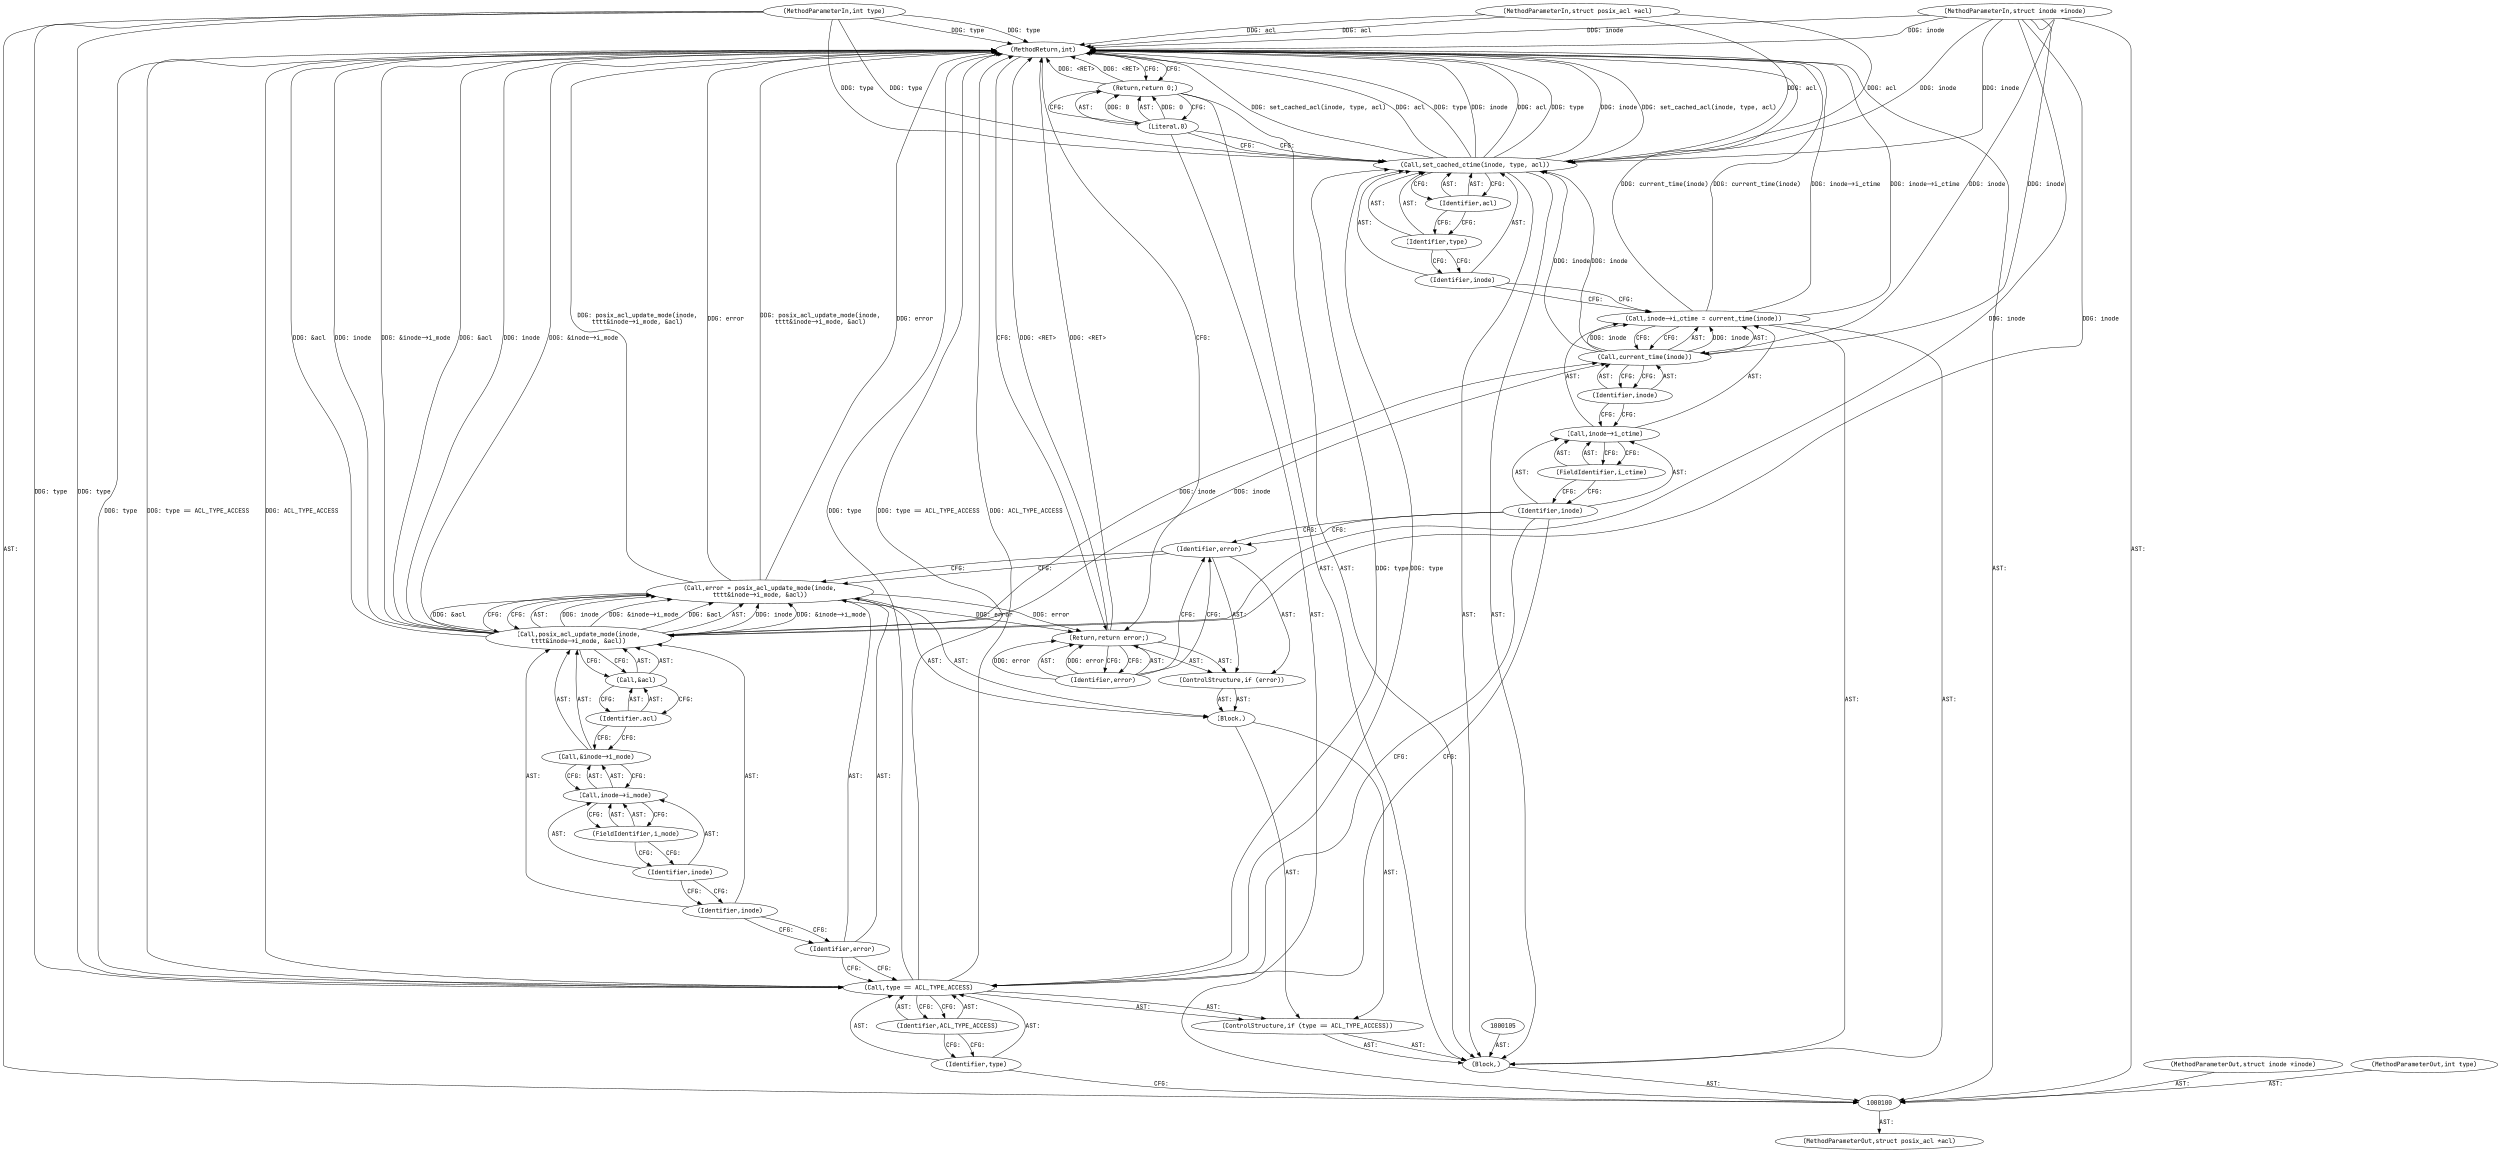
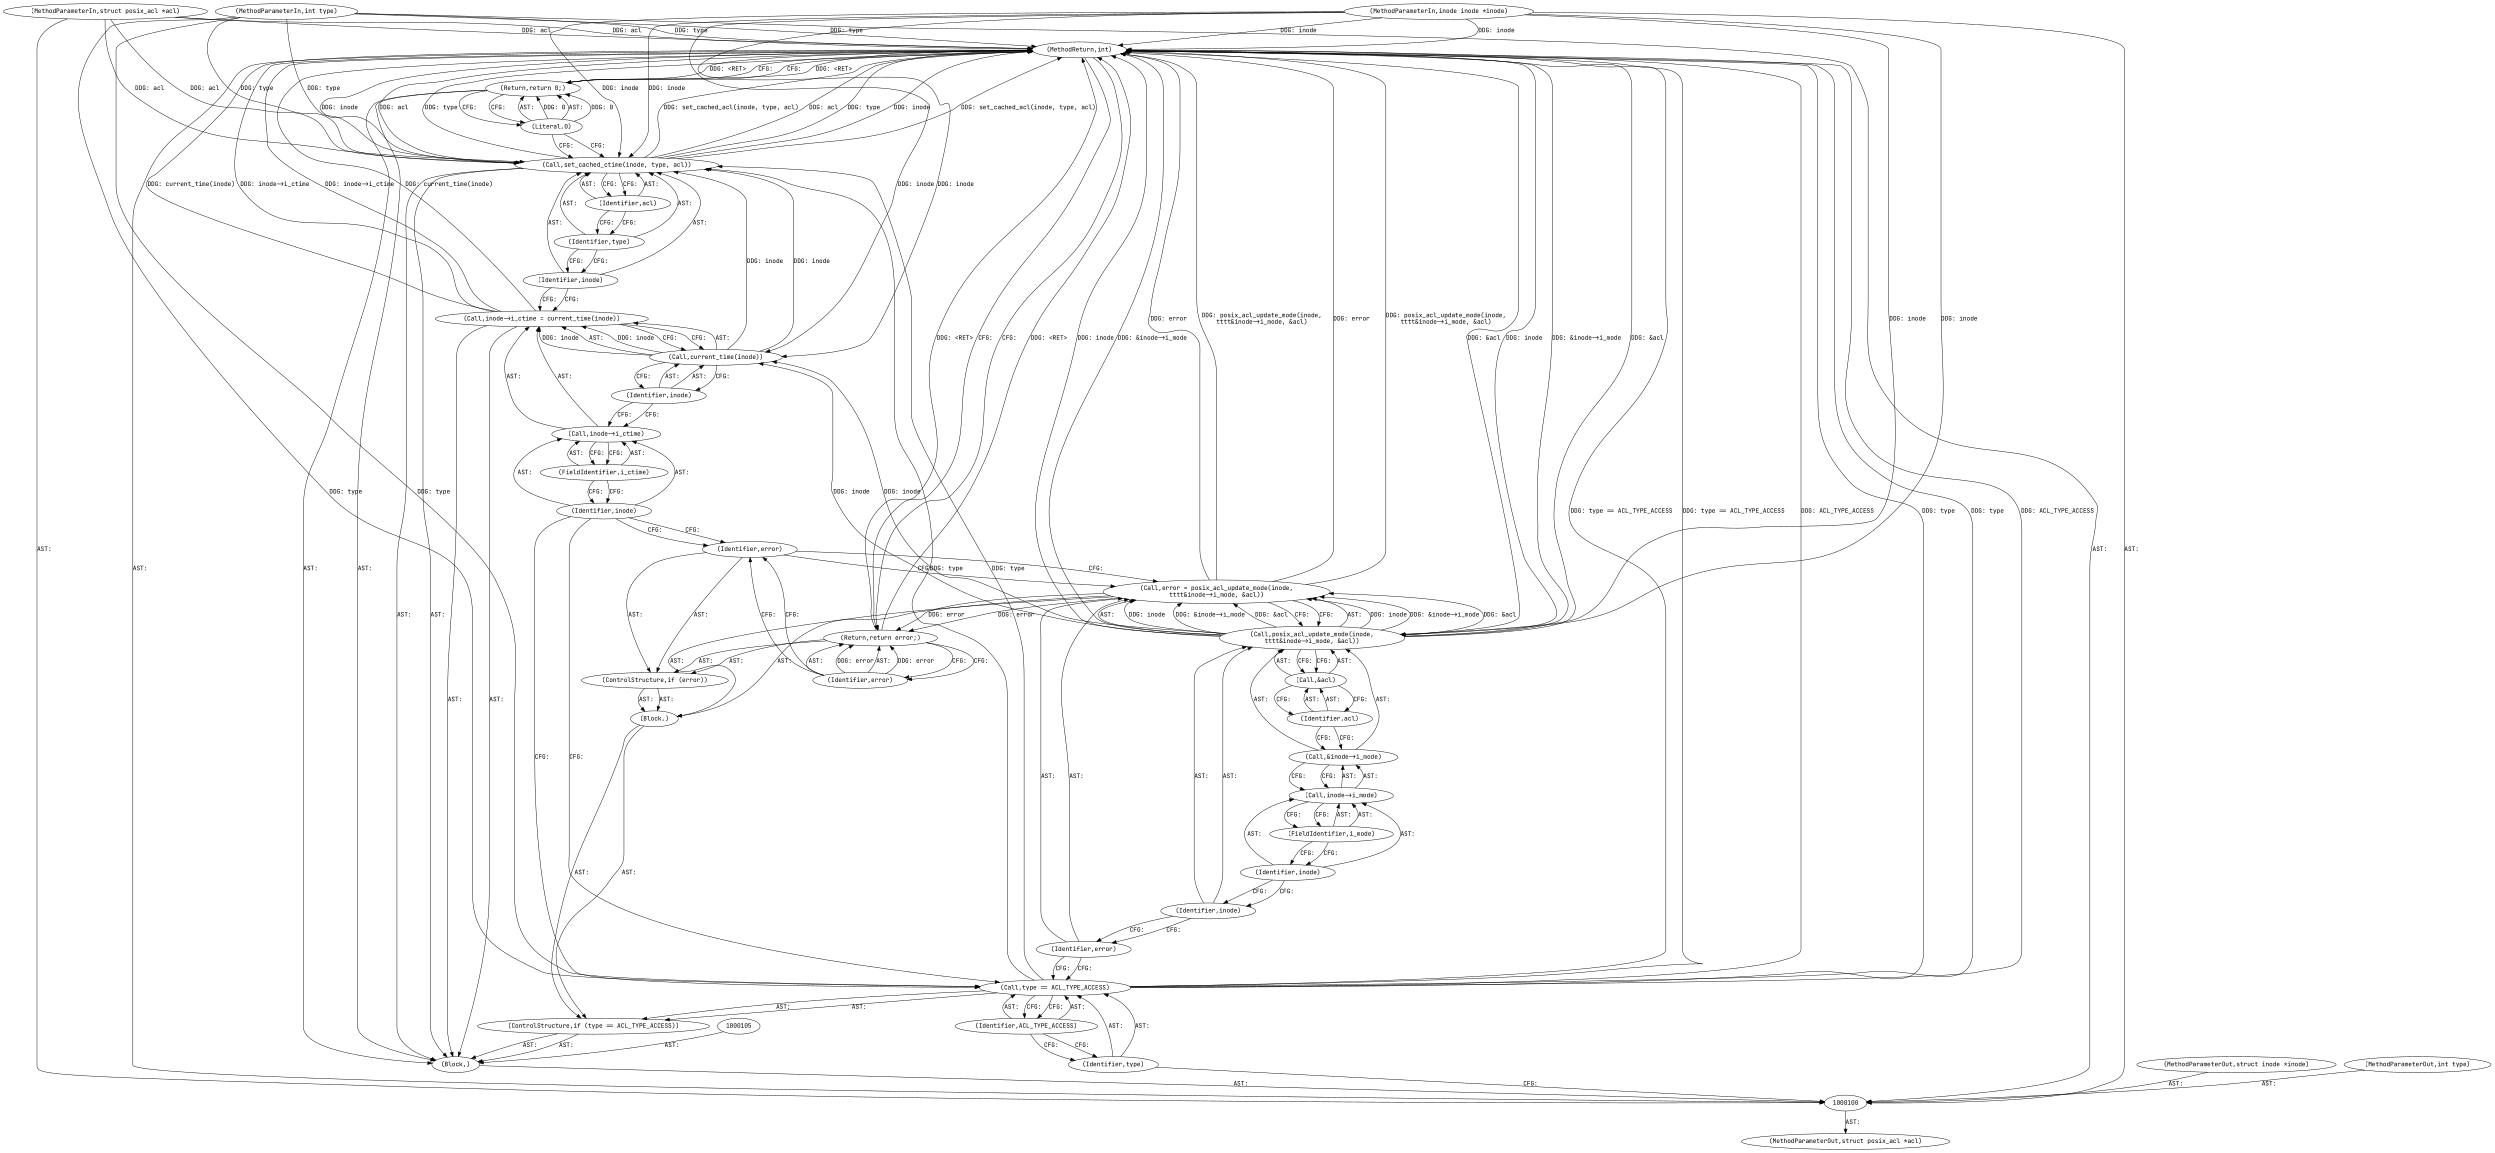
node "(MethodParameterIn,struct inode *inode)": label "(MethodParameterIn,struct inode *inode)" -> "(MethodParameterIn,inode inode *inode)"
edge "(Literal,0)" -> "1000100": now "(MethodParameterIn,struct posix_acl *acl)" -> "1000100"
